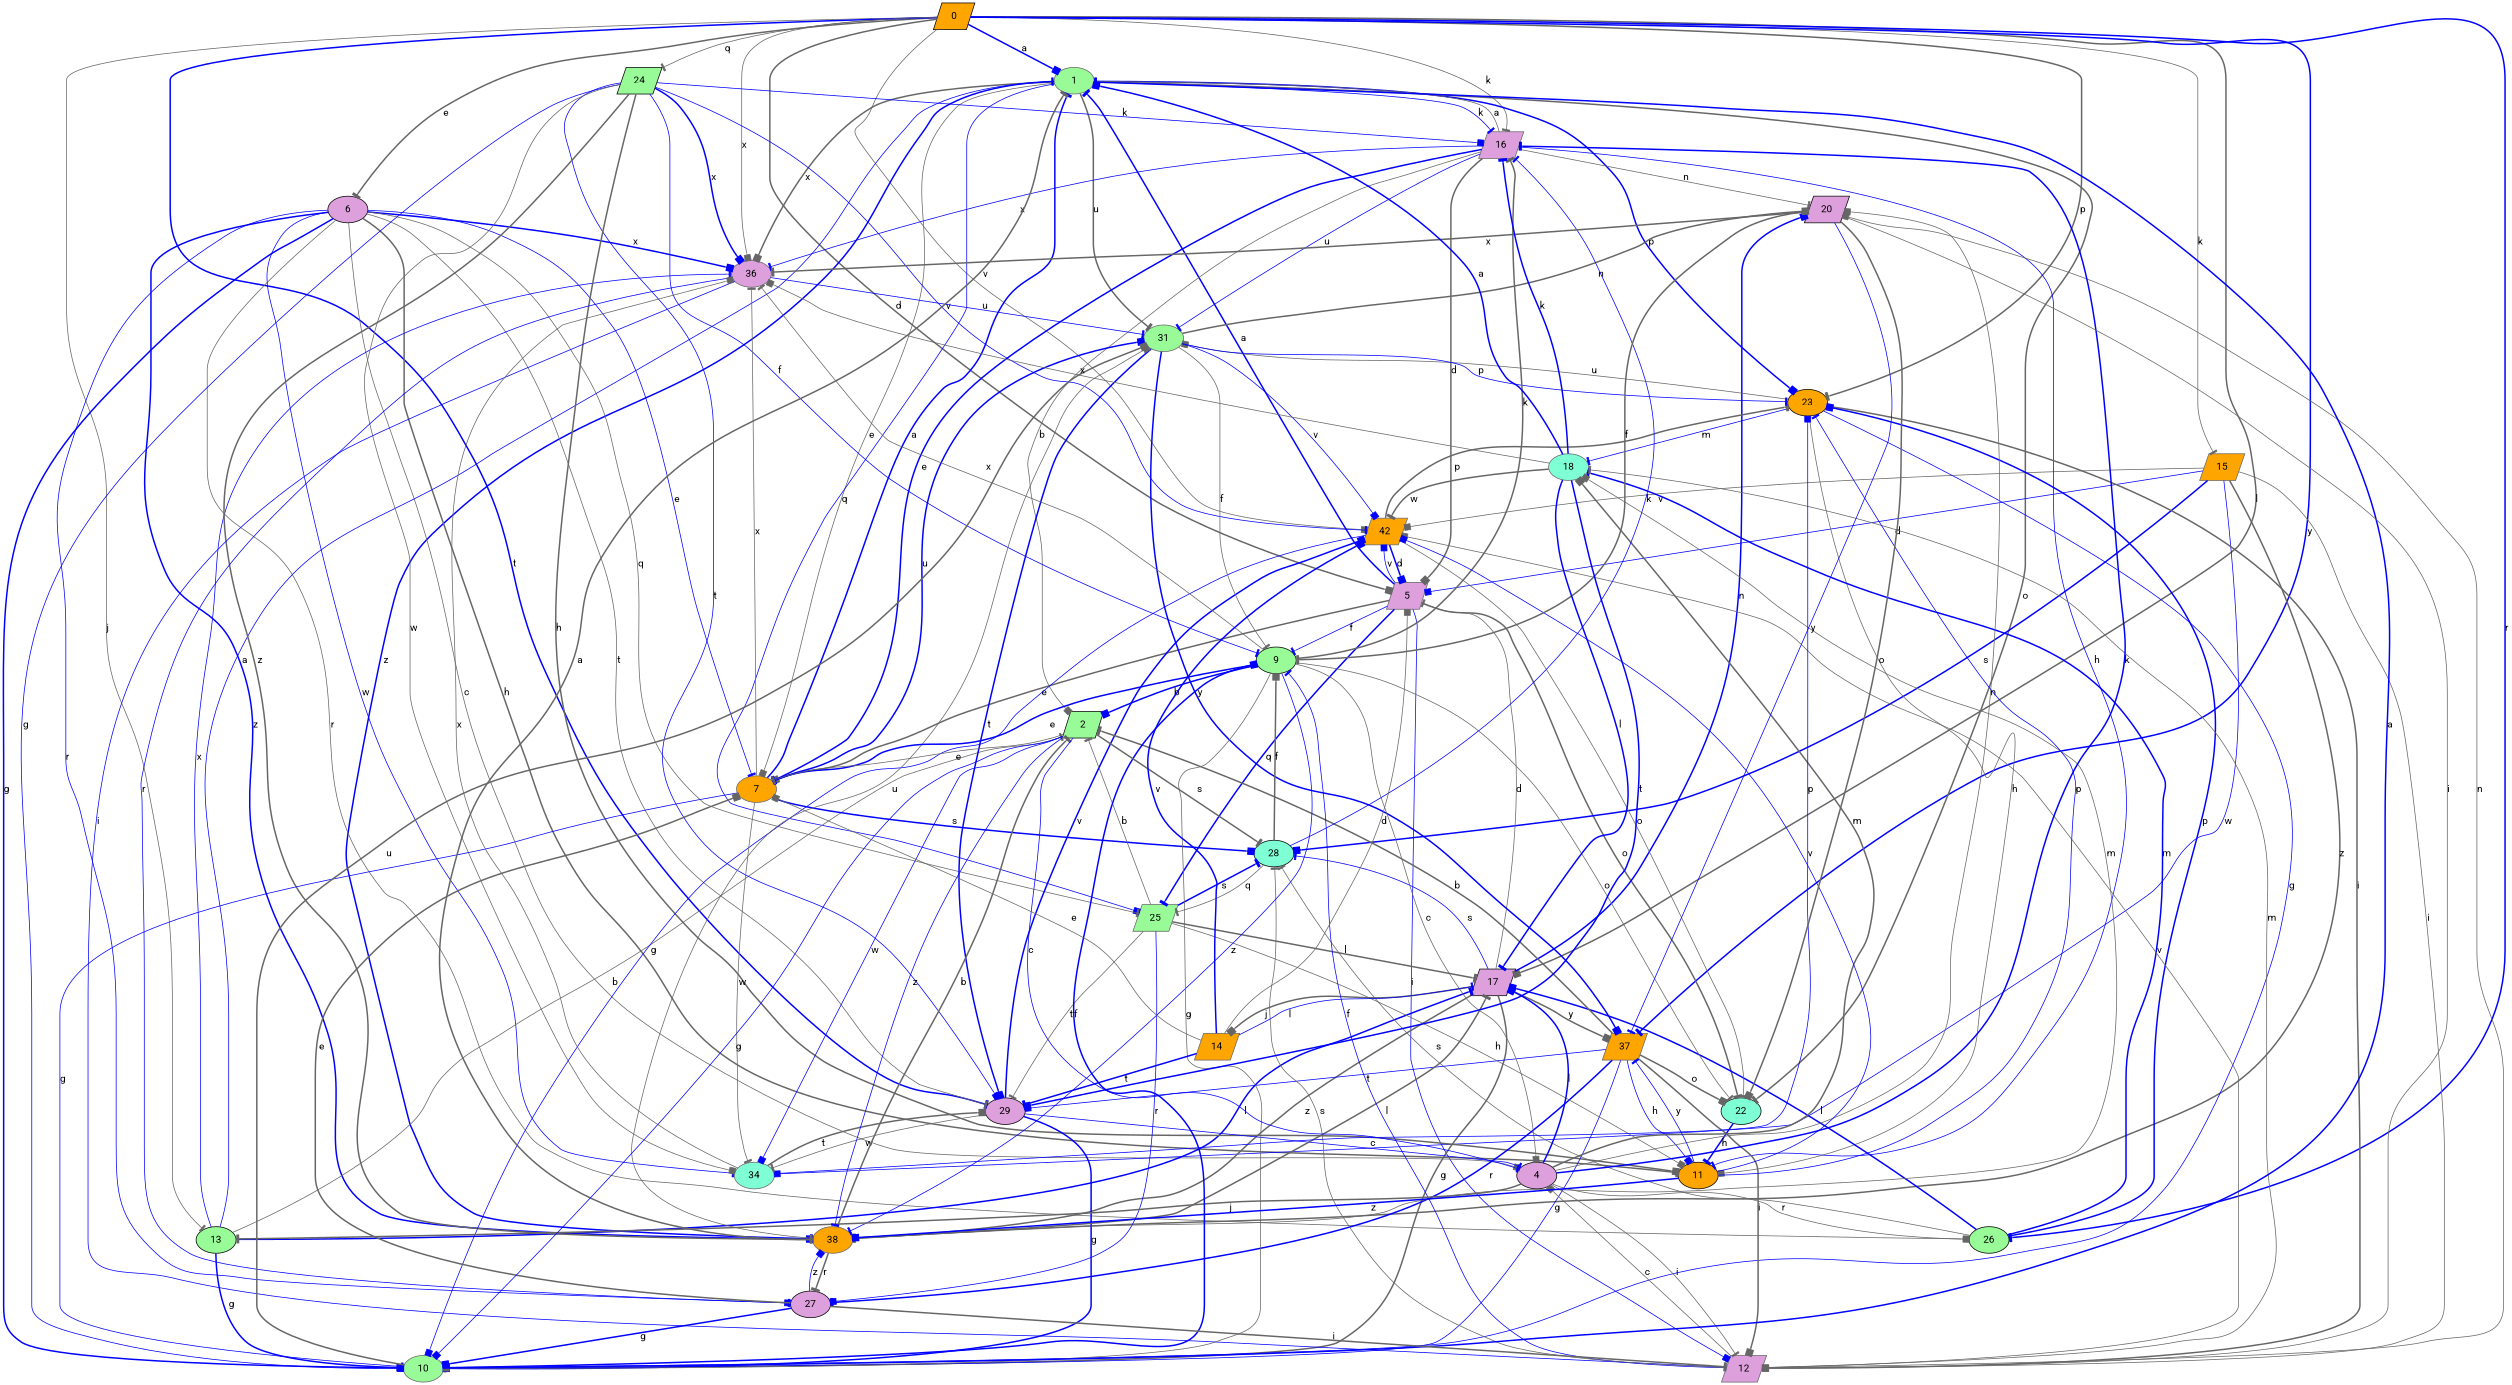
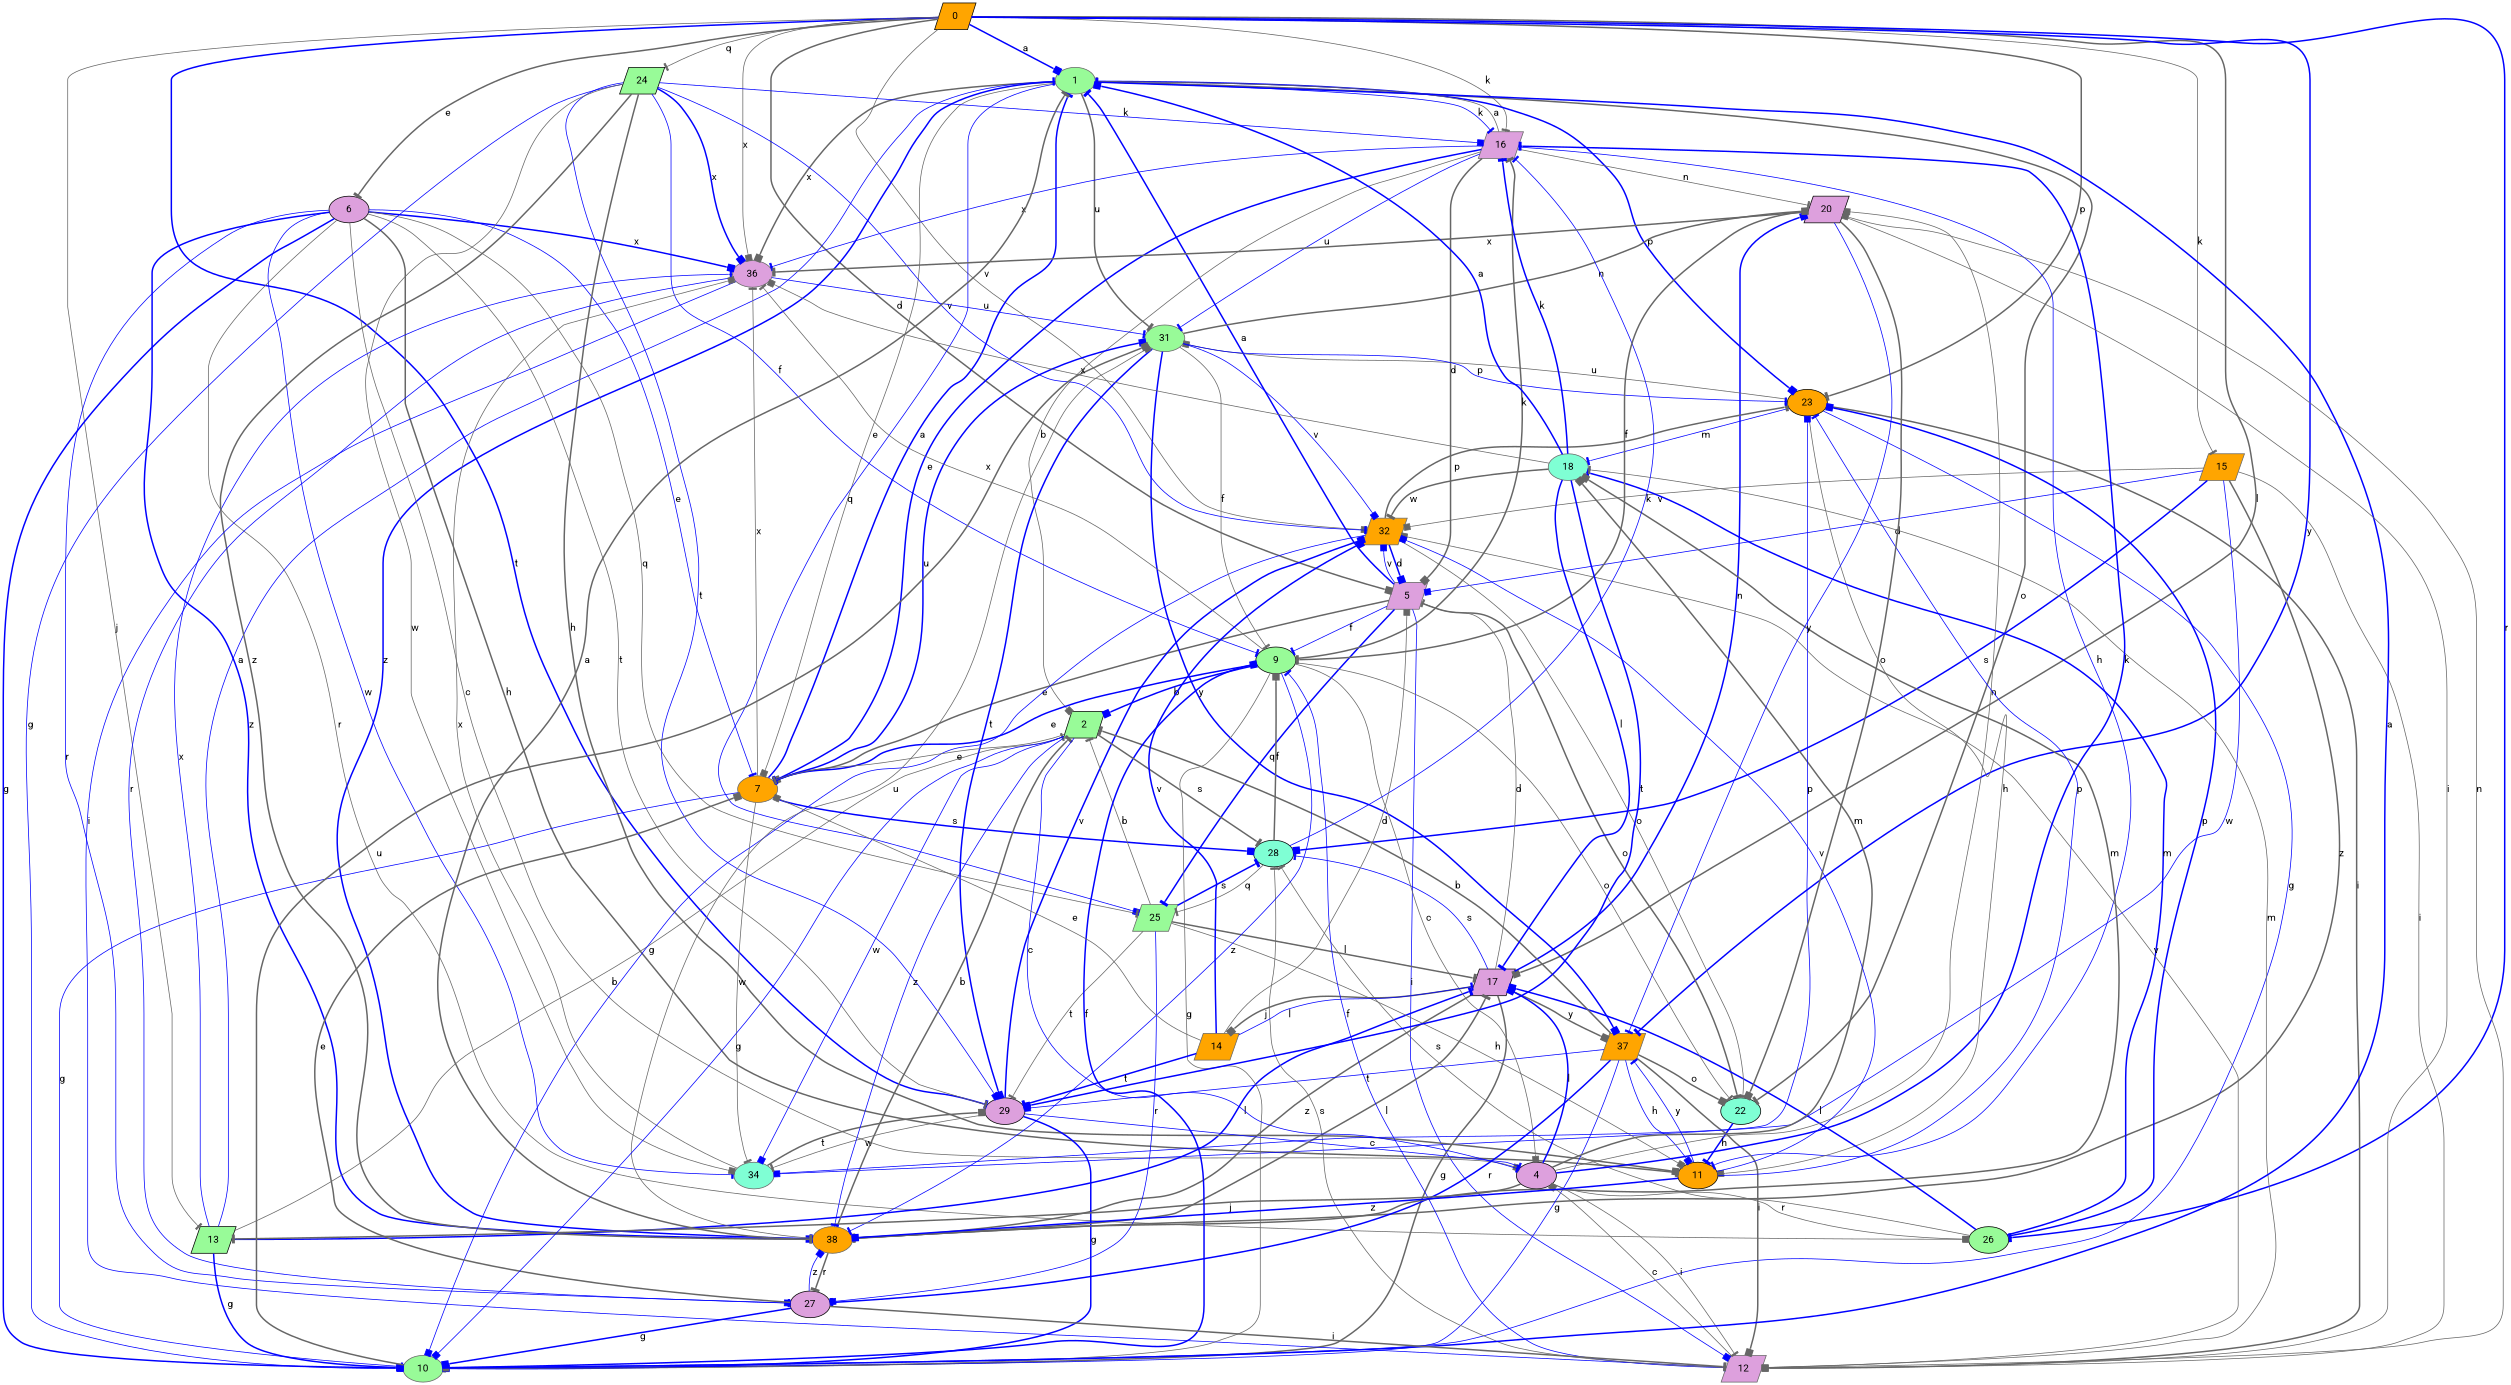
node "42": label "42" -> "32"
edge "38" -> "18": style solid -> bold
node "13": shape ellipse -> parallelogram
